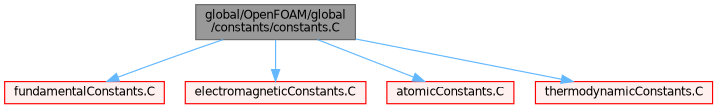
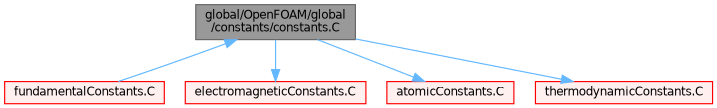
edge "global/OpenFOAM/global /constants/constants.C" -> "fundamentalConstants.C": reversed
